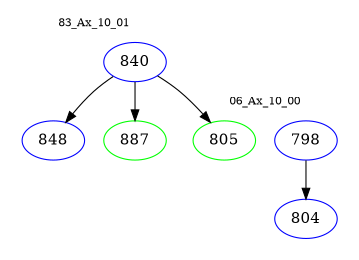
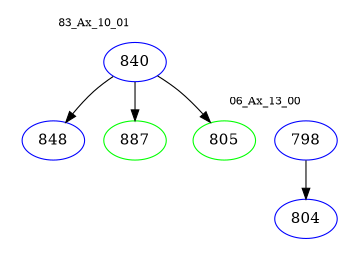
cluster "06_Ax_10_00": label "06_Ax_10_00" -> "06_Ax_13_00"
